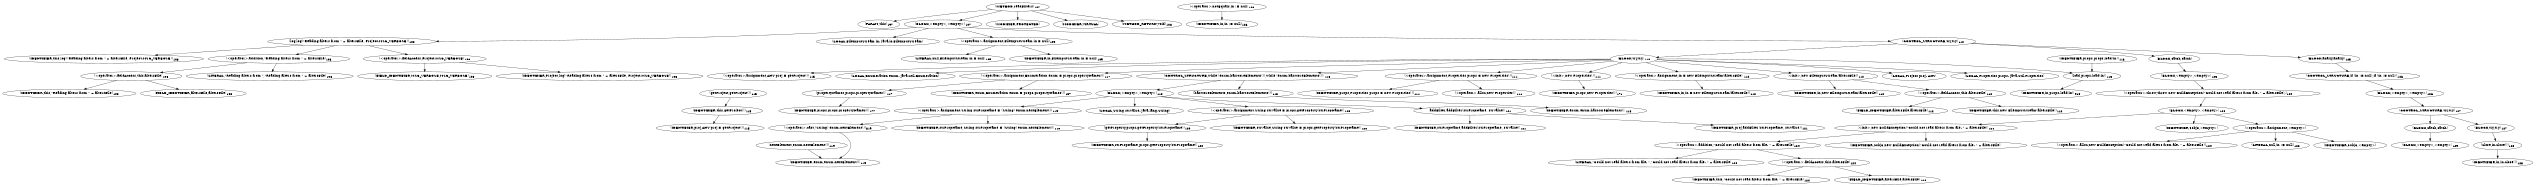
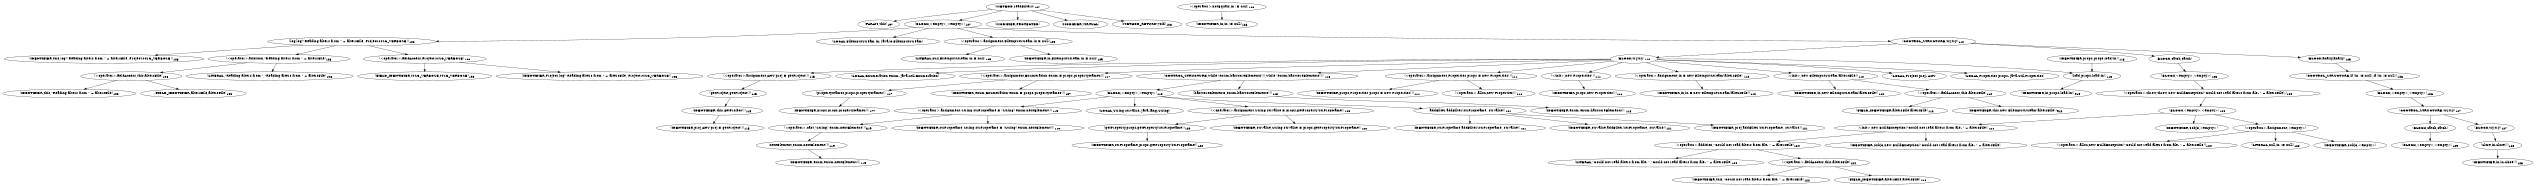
edge "(<operator>.assignment,ANY proj = getProject())" -> "(getProject,getProject())": added
node "(IDENTIFIER,props,new Properties())": text "171" -> "111"
node "(IDENTIFIER,this,new FileInputStream(filtersFile))": text "112" -> "912"
node "(IDENTIFIER,strValue,addFilter(strPropName, strValue))": added
edge "(<operator>.cast,(String) enum.nextElement())" -> "(IDENTIFIER,enum,enum.nextElement())": now "(<operator>.cast,(String) enum.nextElement())" -> "(nextElement,enum.nextElement())"
